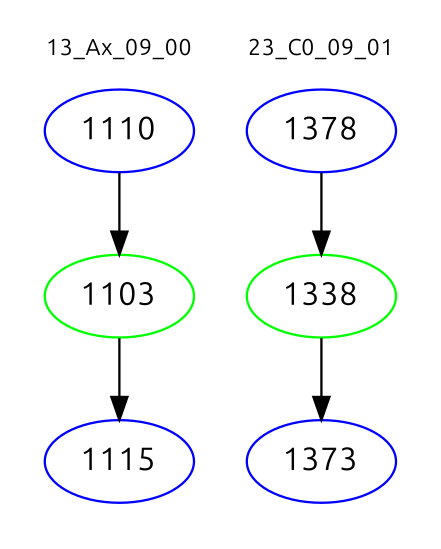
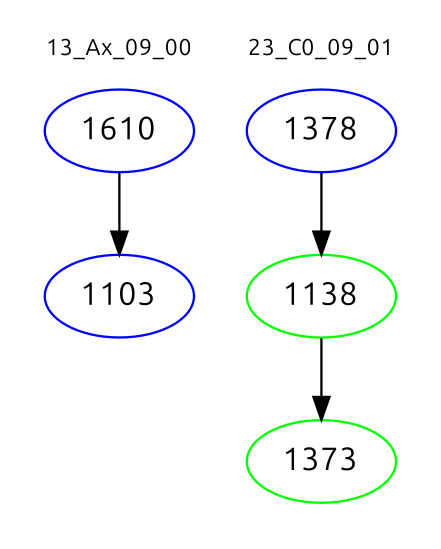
node "1110": label "1110" -> "1610"
node "1103": color green -> blue
node "1338": label "1338" -> "1138"
node "1115": removed
node "1373": color blue -> green
